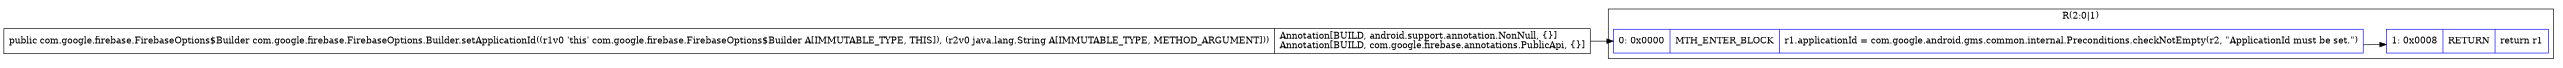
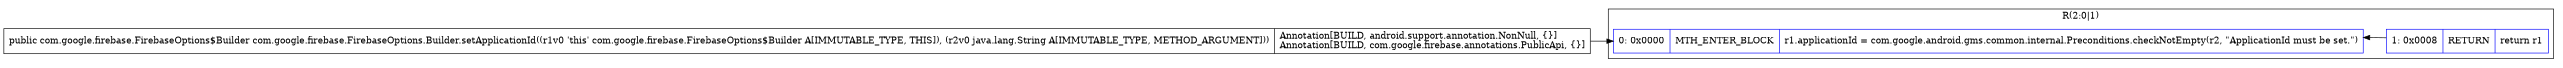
edge "0: 0x0000" -> "1: 0x0008": reversed
